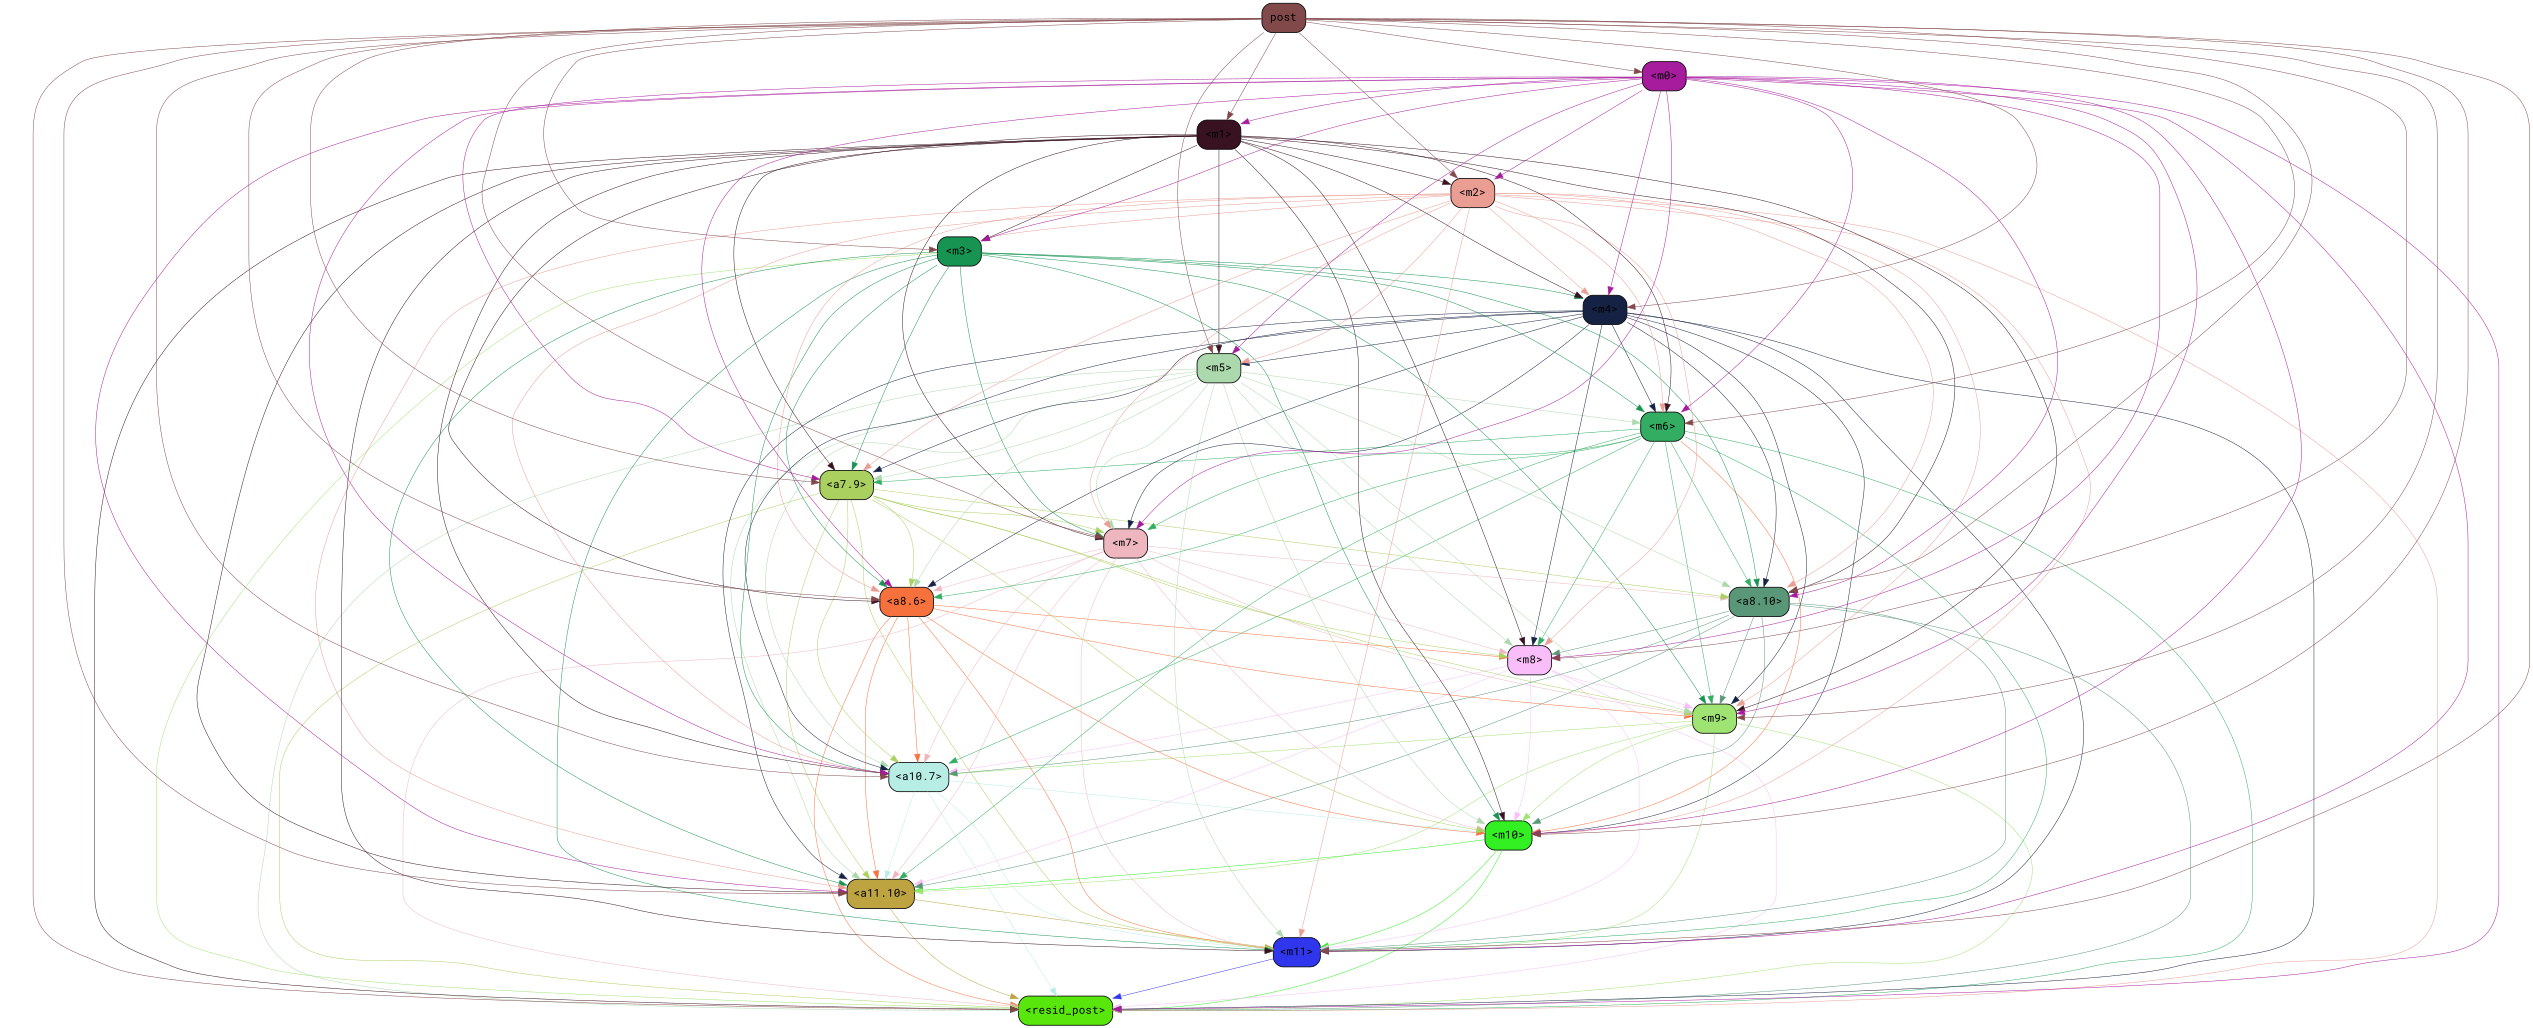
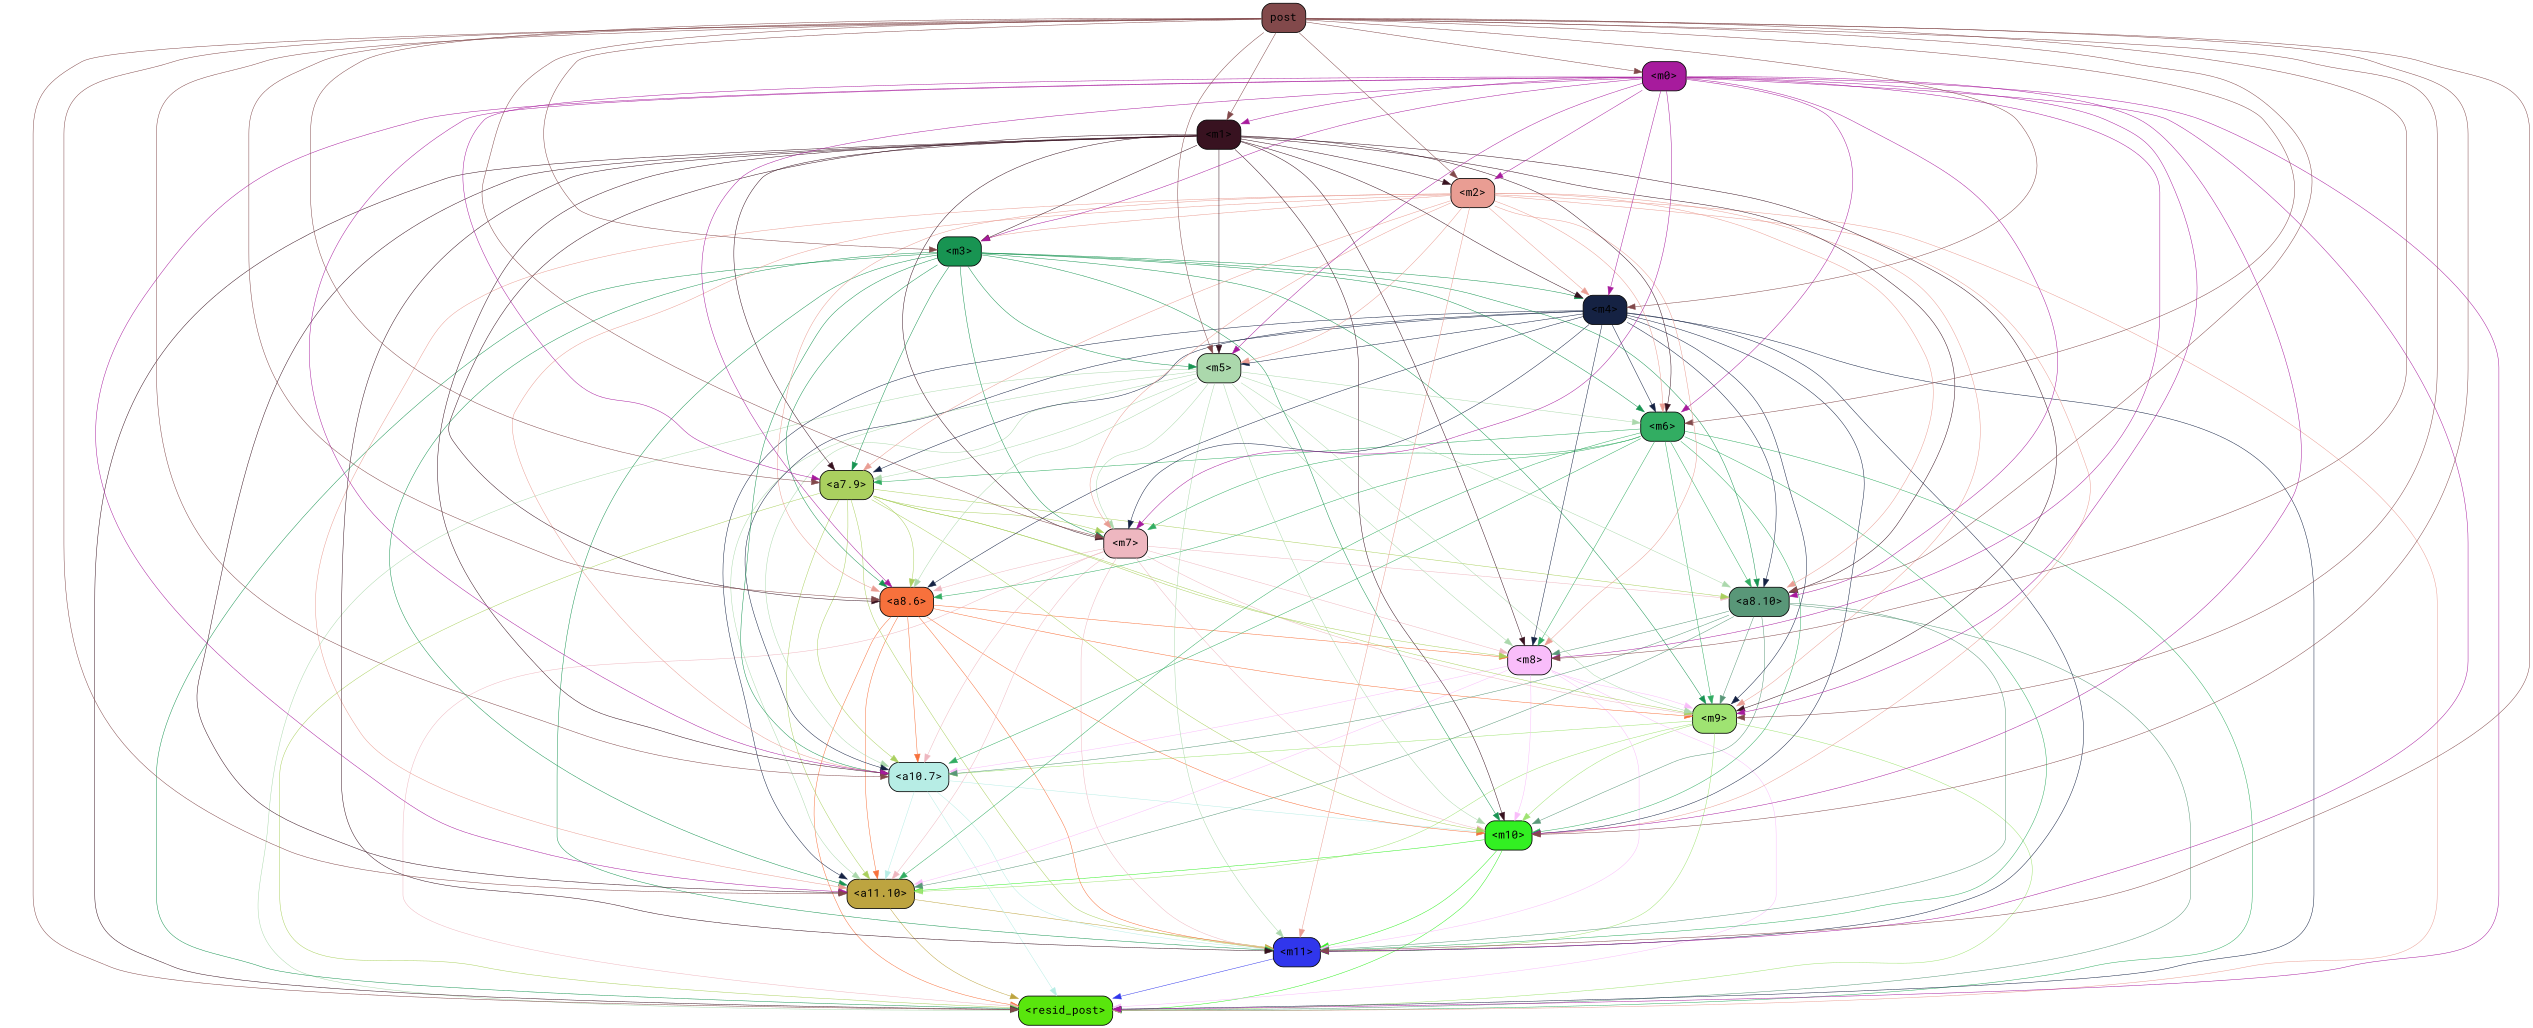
edge "<m3>" -> "<m5>": added
edge "<m6>" -> "<m10>": color #f7713c -> #32ad62
edge "<m3>" -> "<resid_post>": color #9fe372 -> #189452
